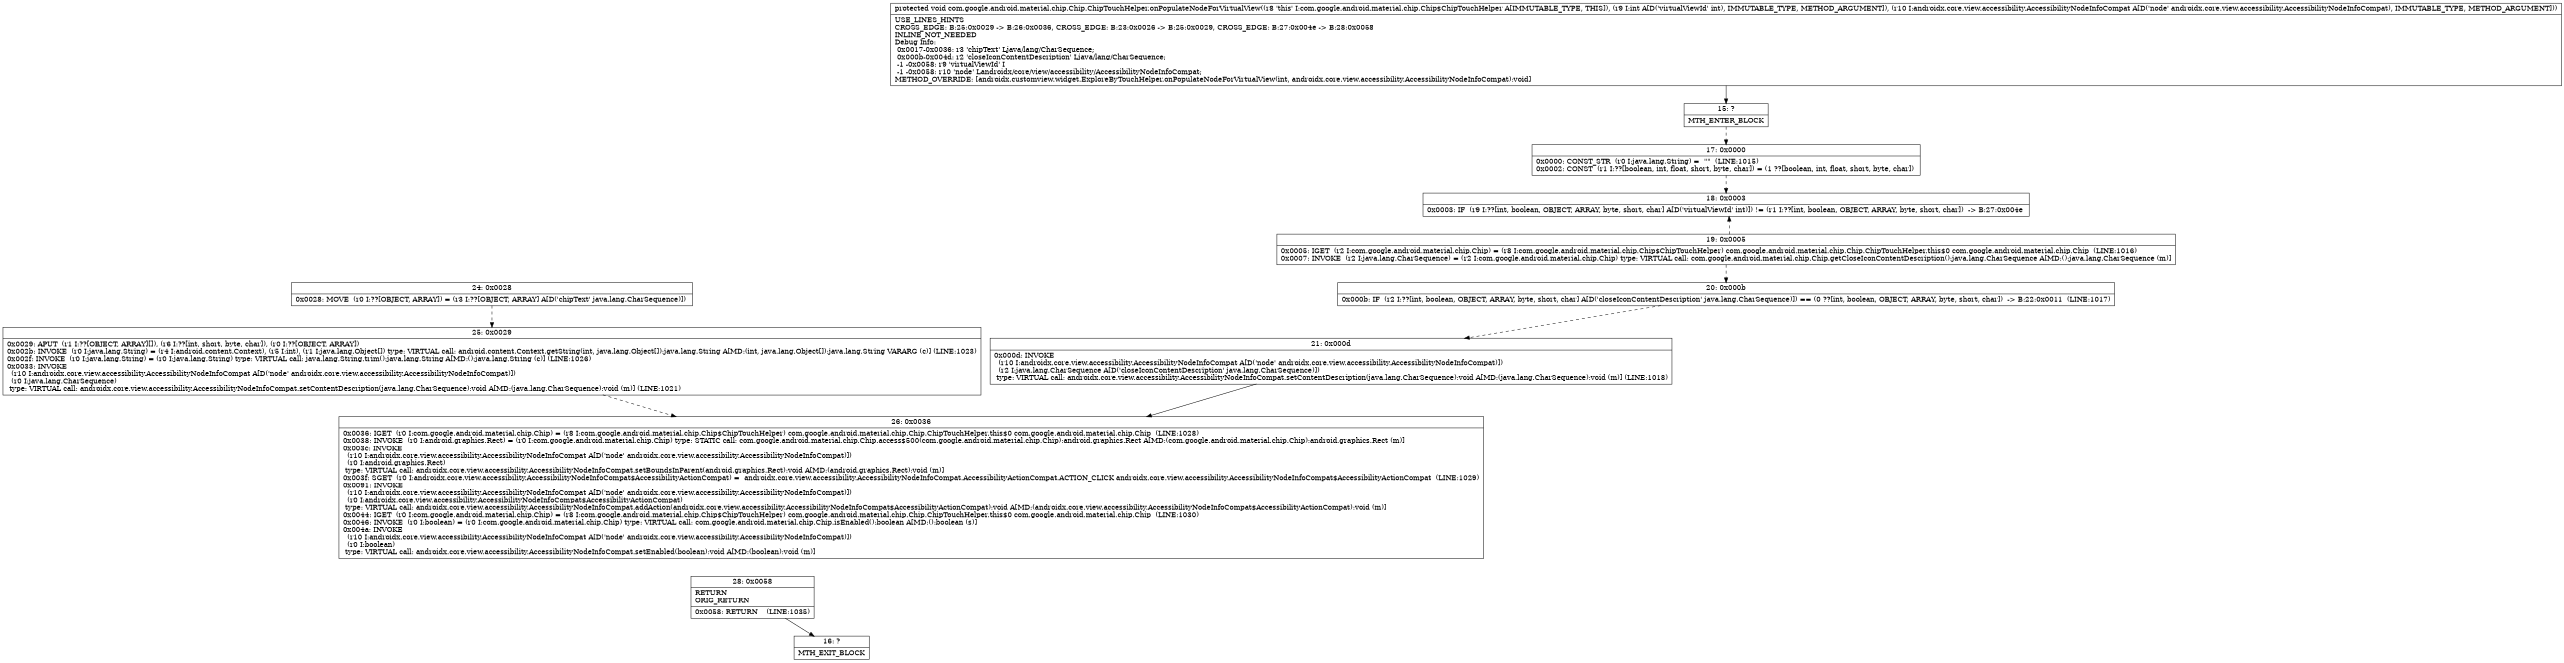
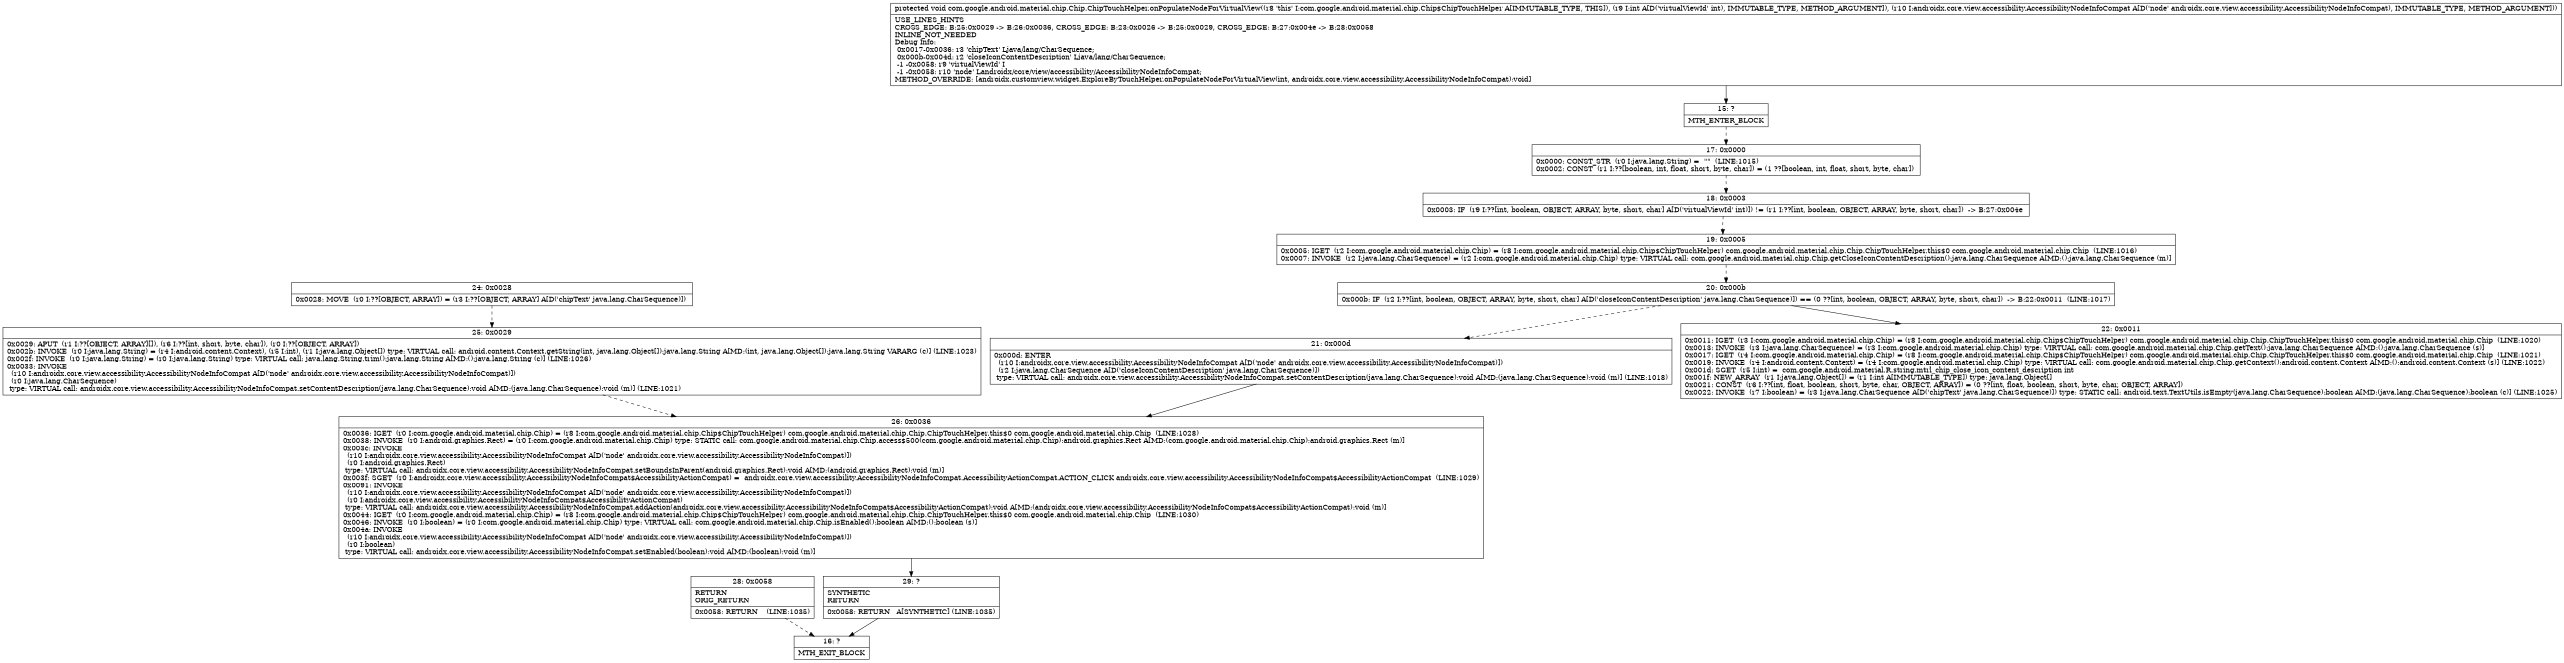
edge "19: 0x0005" -> "18: 0x0003": reversed
node "21: 0x000d": text "0x000d: INVOKE" -> "0x000d: ENTER"
node "22: 0x0011": added
node "29: ?": added
edge "28: 0x0058" -> "16: ?": style solid -> dashed
